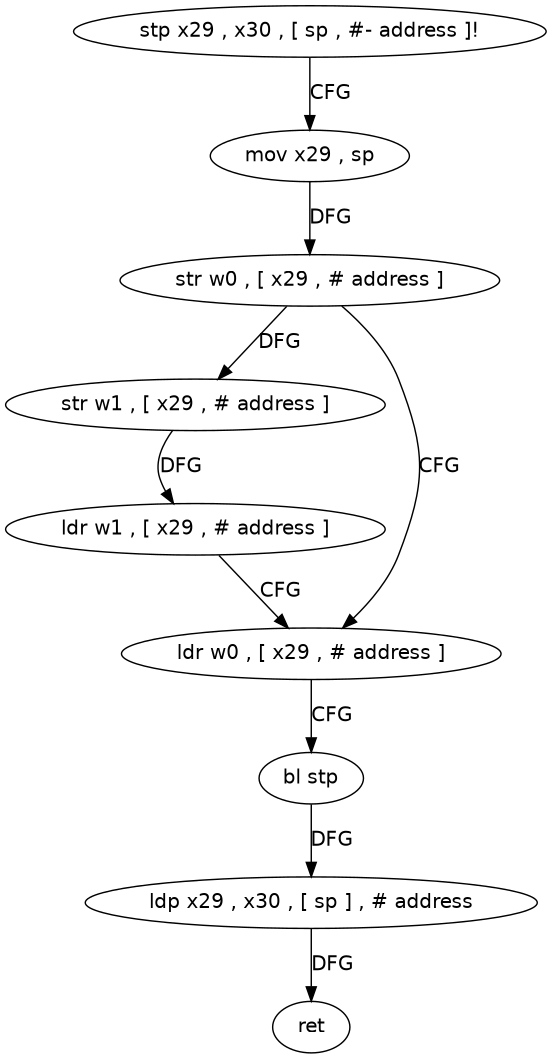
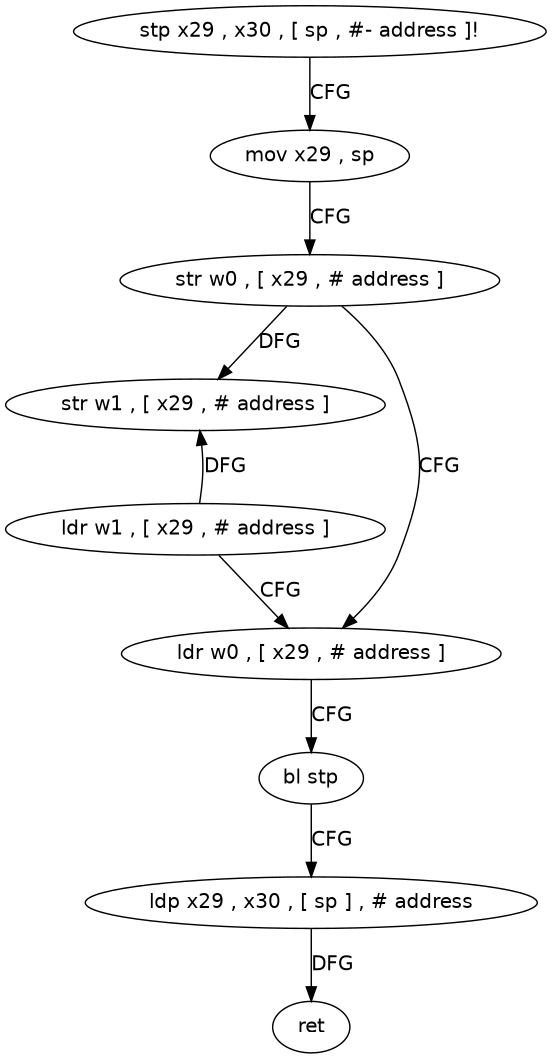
edge "mov x29 , sp" -> "str w0 , [ x29 , # address ]": label "DFG" -> "CFG"
edge "str w1 , [ x29 , # address ]" -> "ldr w1 , [ x29 , # address ]": reversed
edge "bl stp" -> "ldp x29 , x30 , [ sp ] , # address": label "DFG" -> "CFG"
